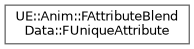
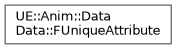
node "UE::Anim::FAttributeBlend Data::FUniqueAttribute": label "UE::Anim::FAttributeBlend Data::FUniqueAttribute" -> "UE::Anim::Data Data::FUniqueAttribute"
